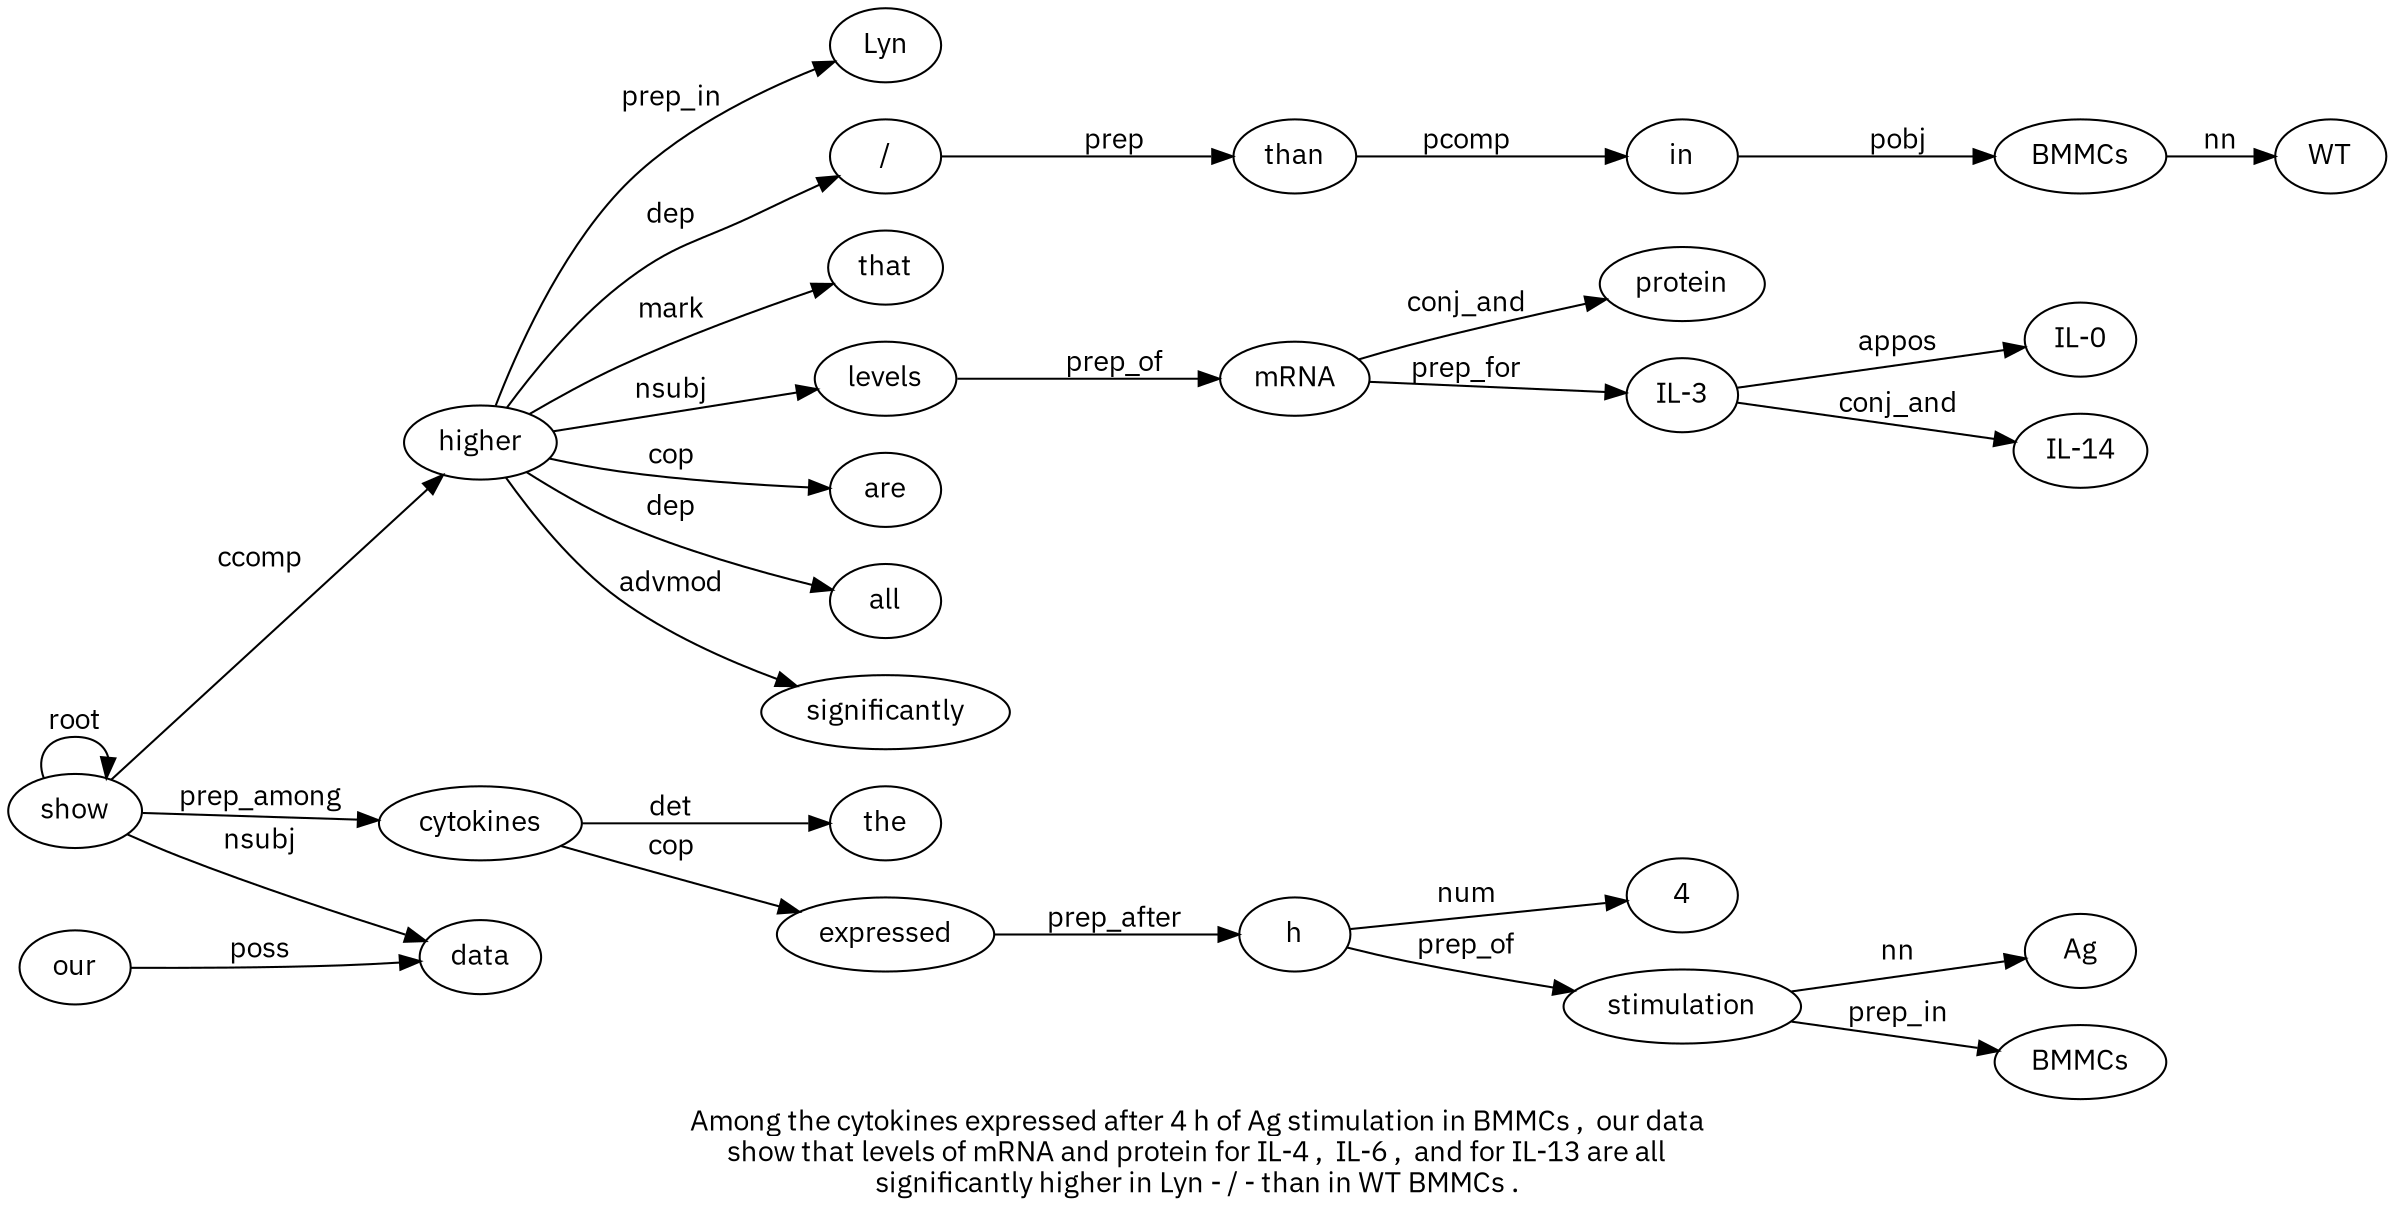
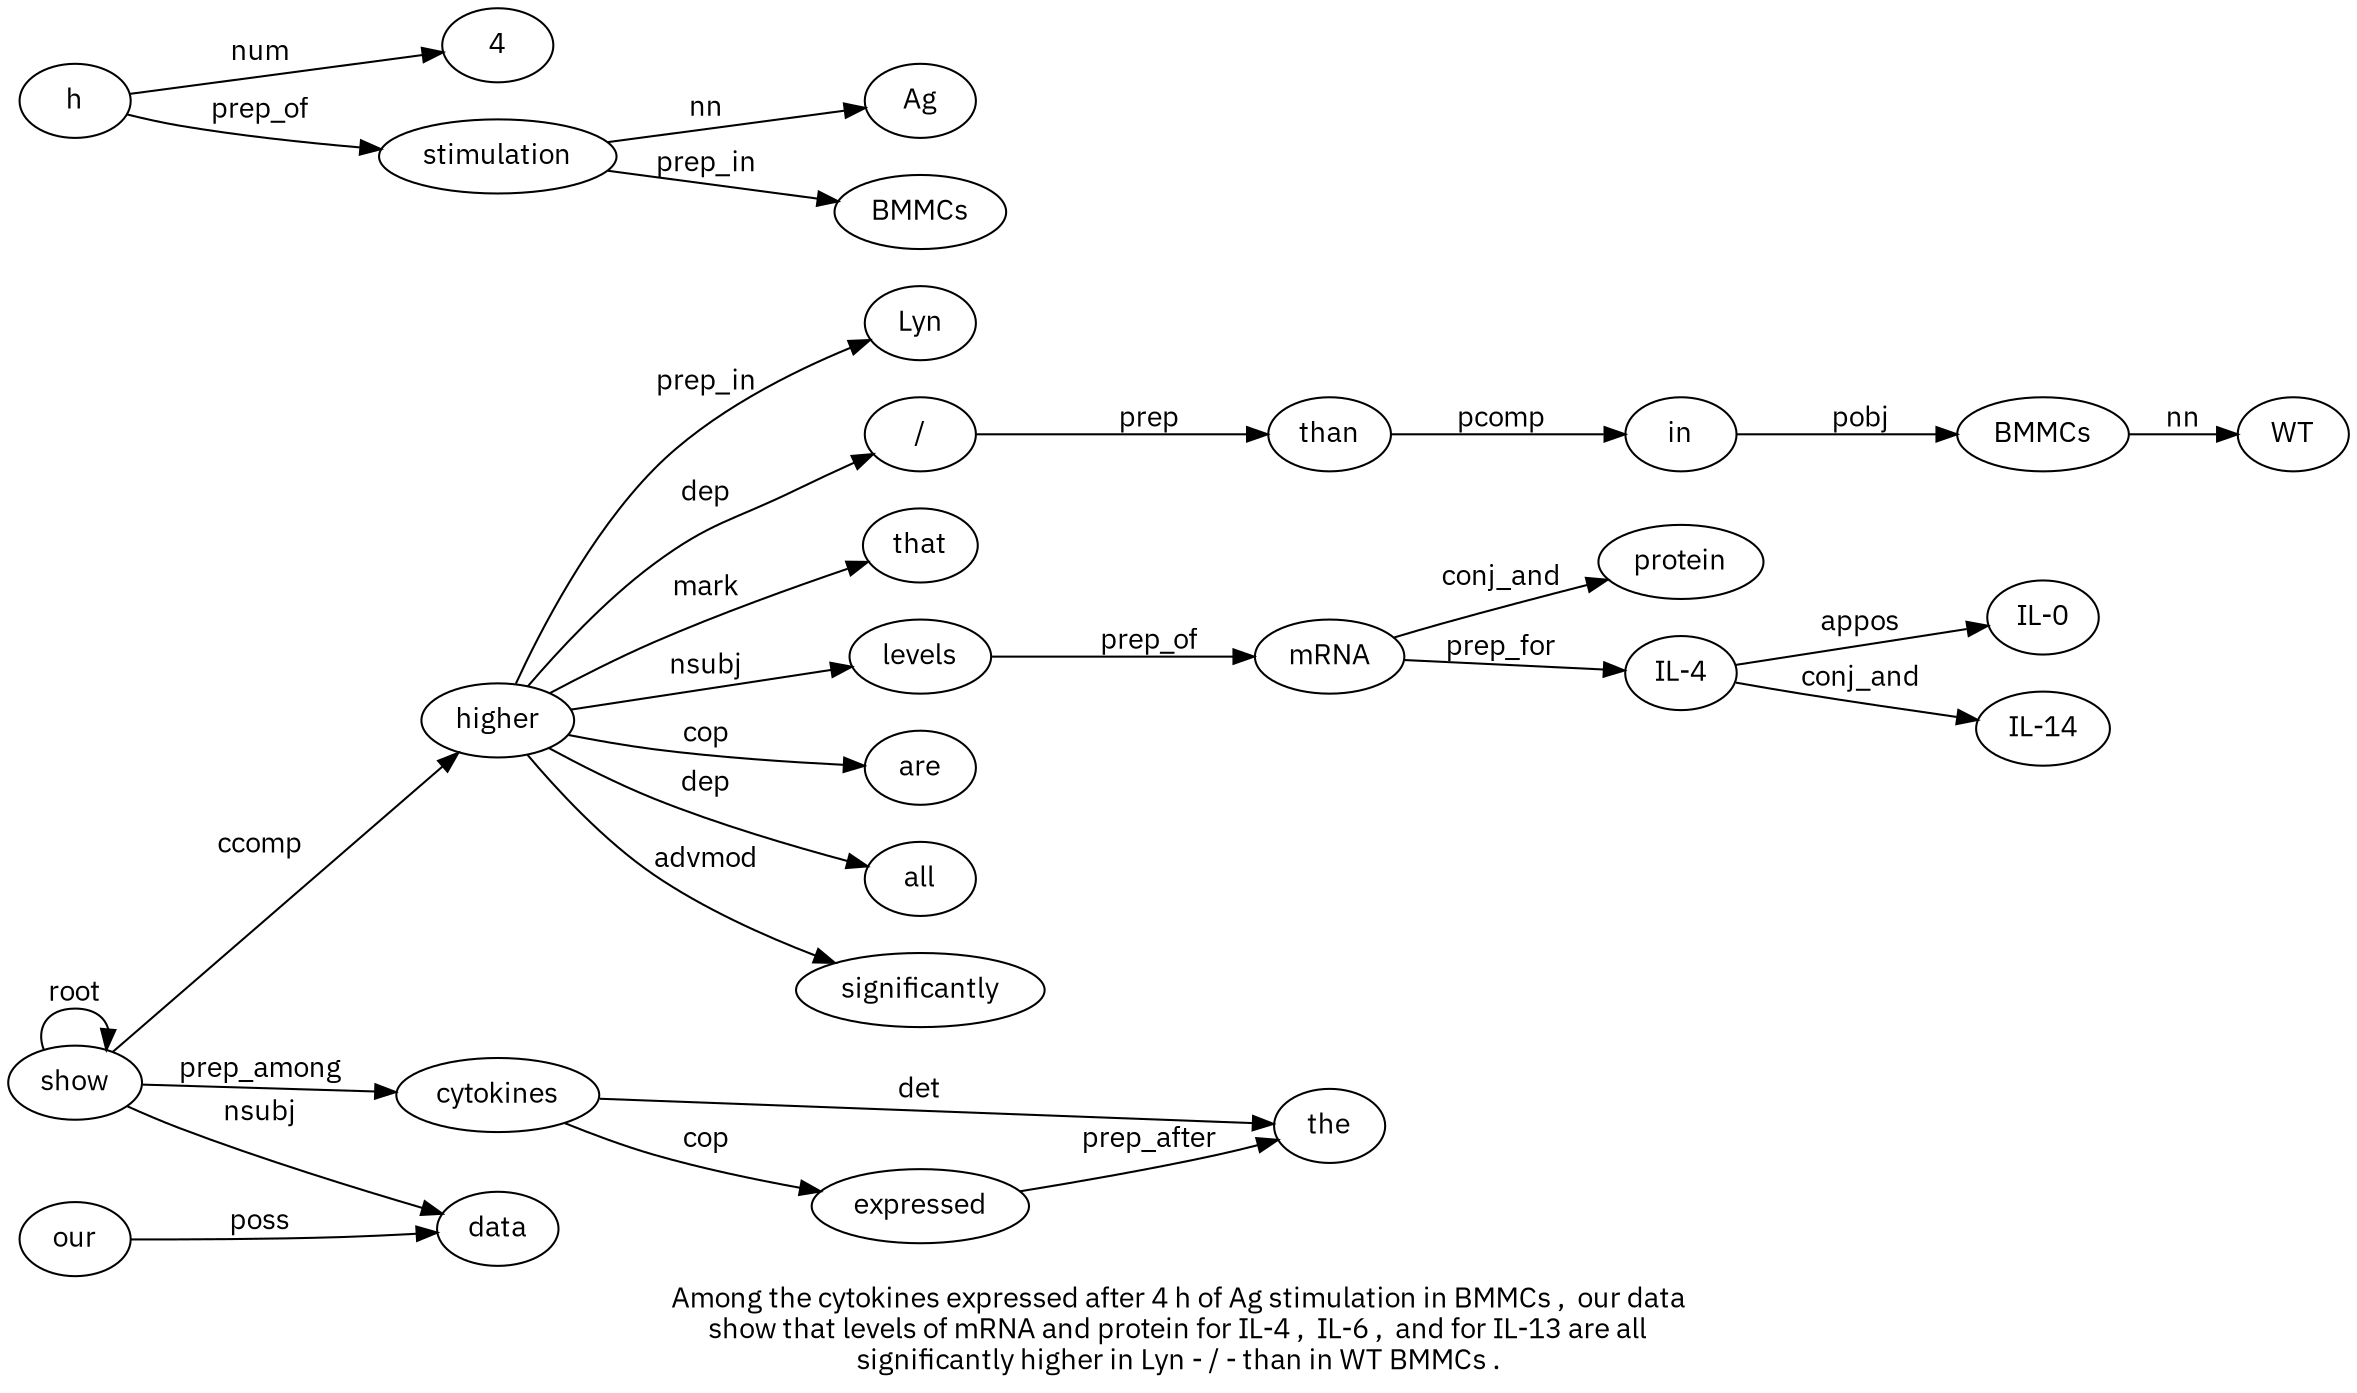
node "IL-3": label "IL-3" -> "IL-4"
edge "expressed" -> "h": now "expressed" -> "the"
